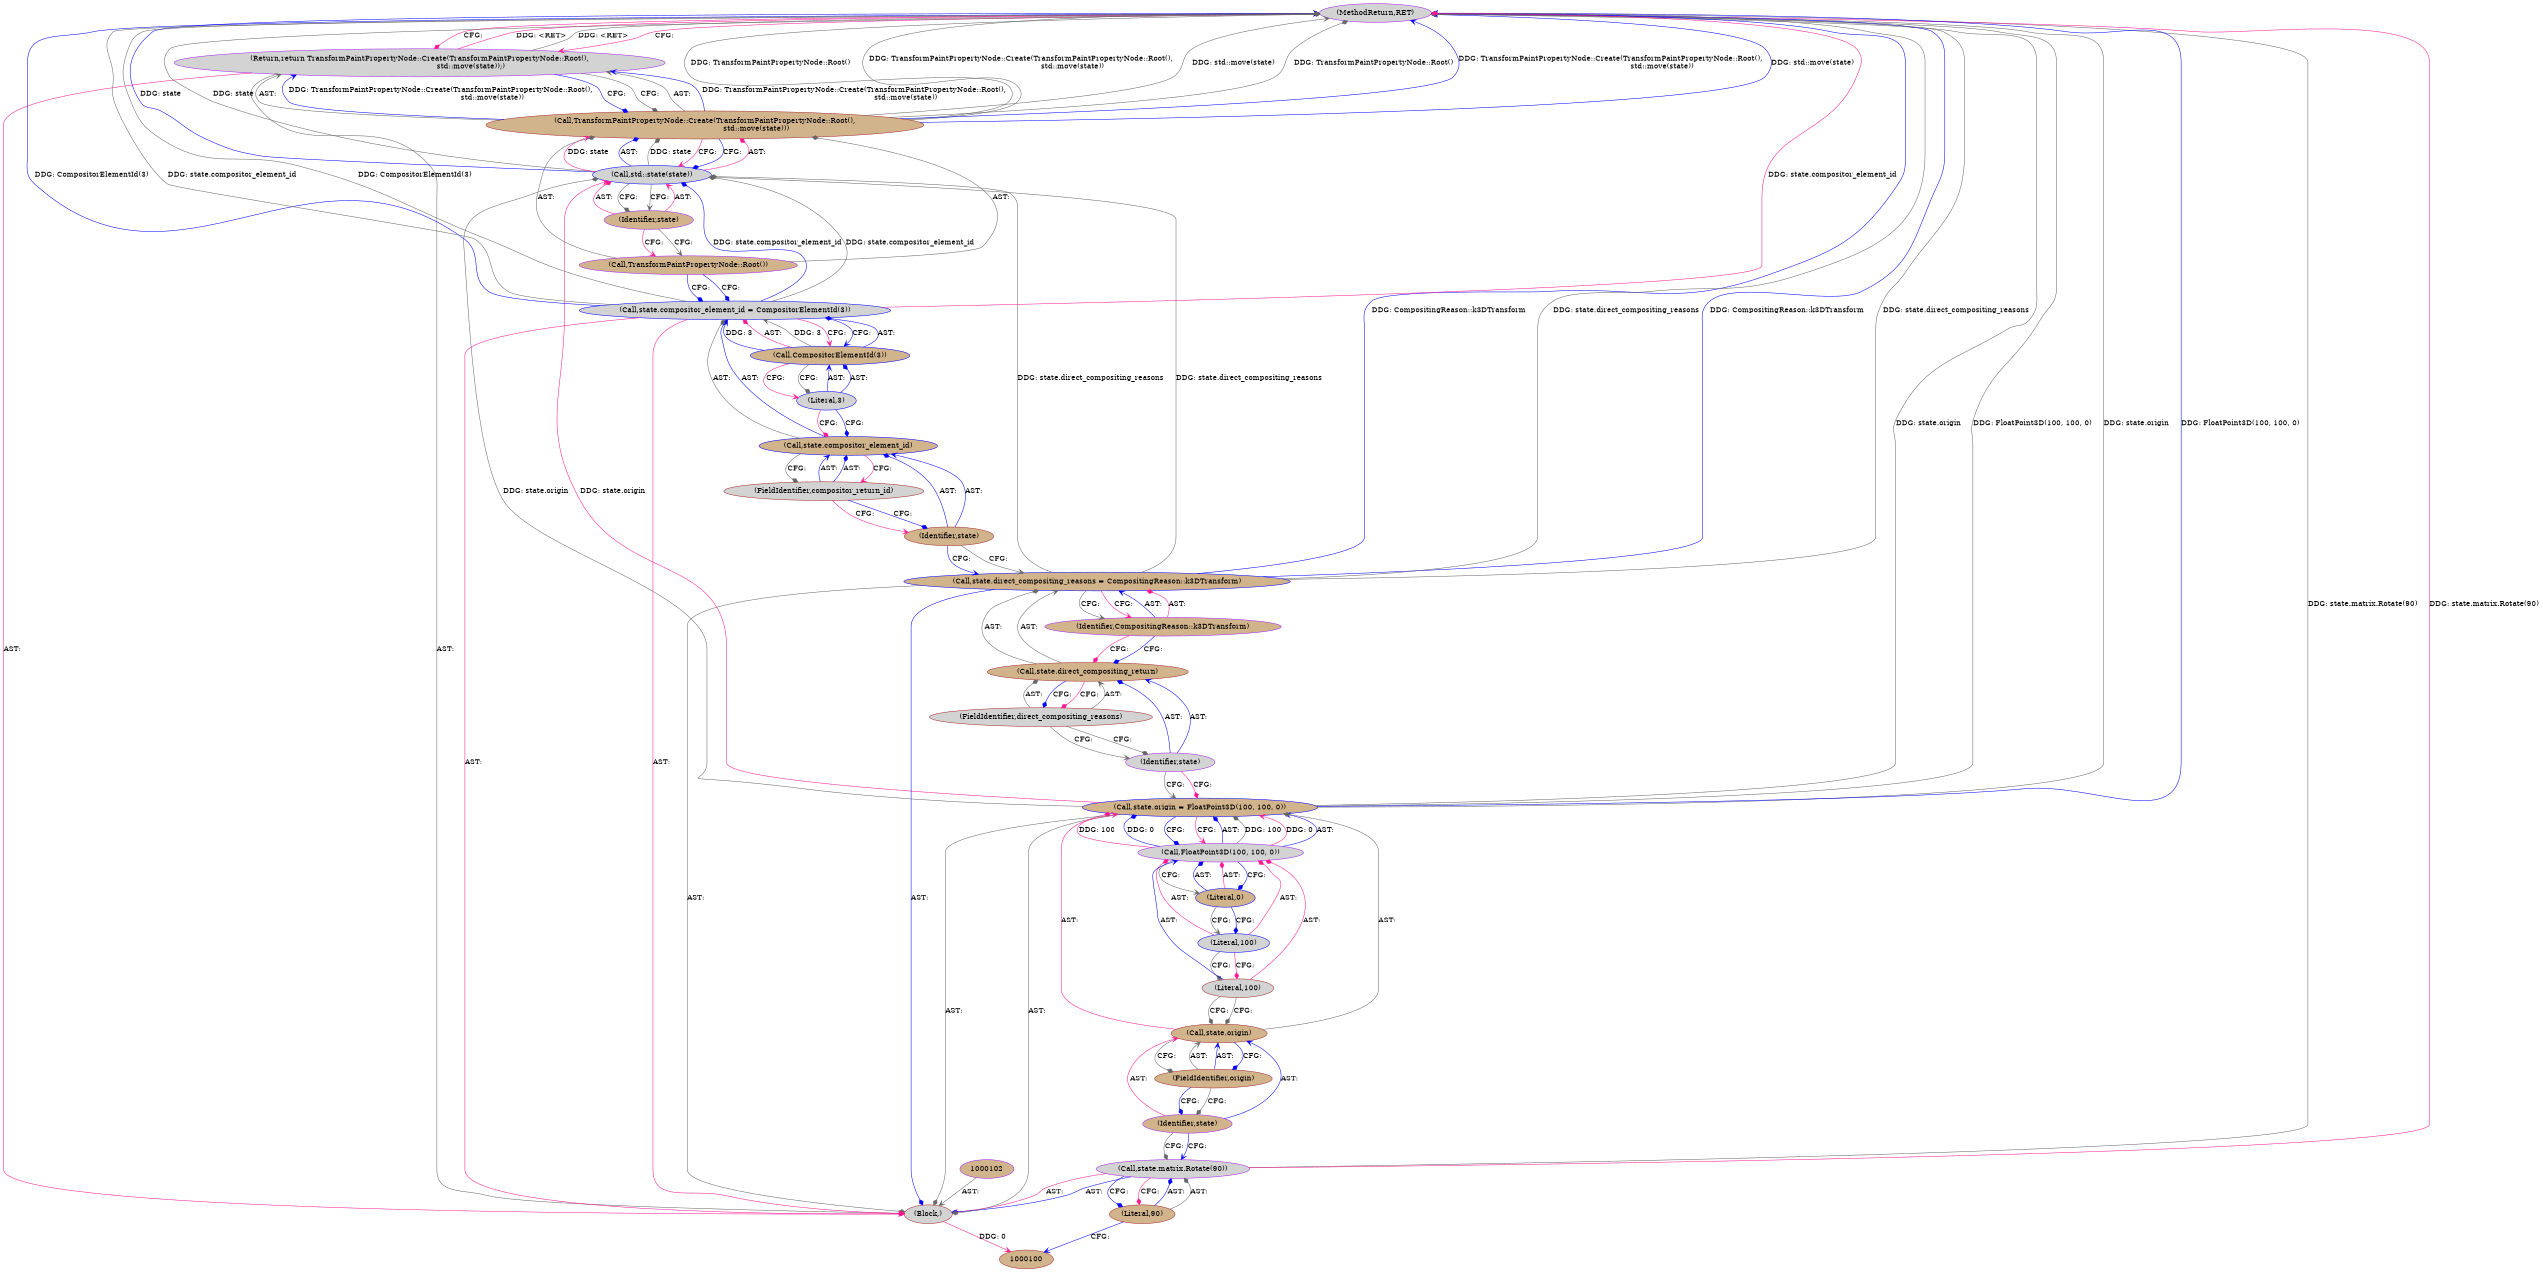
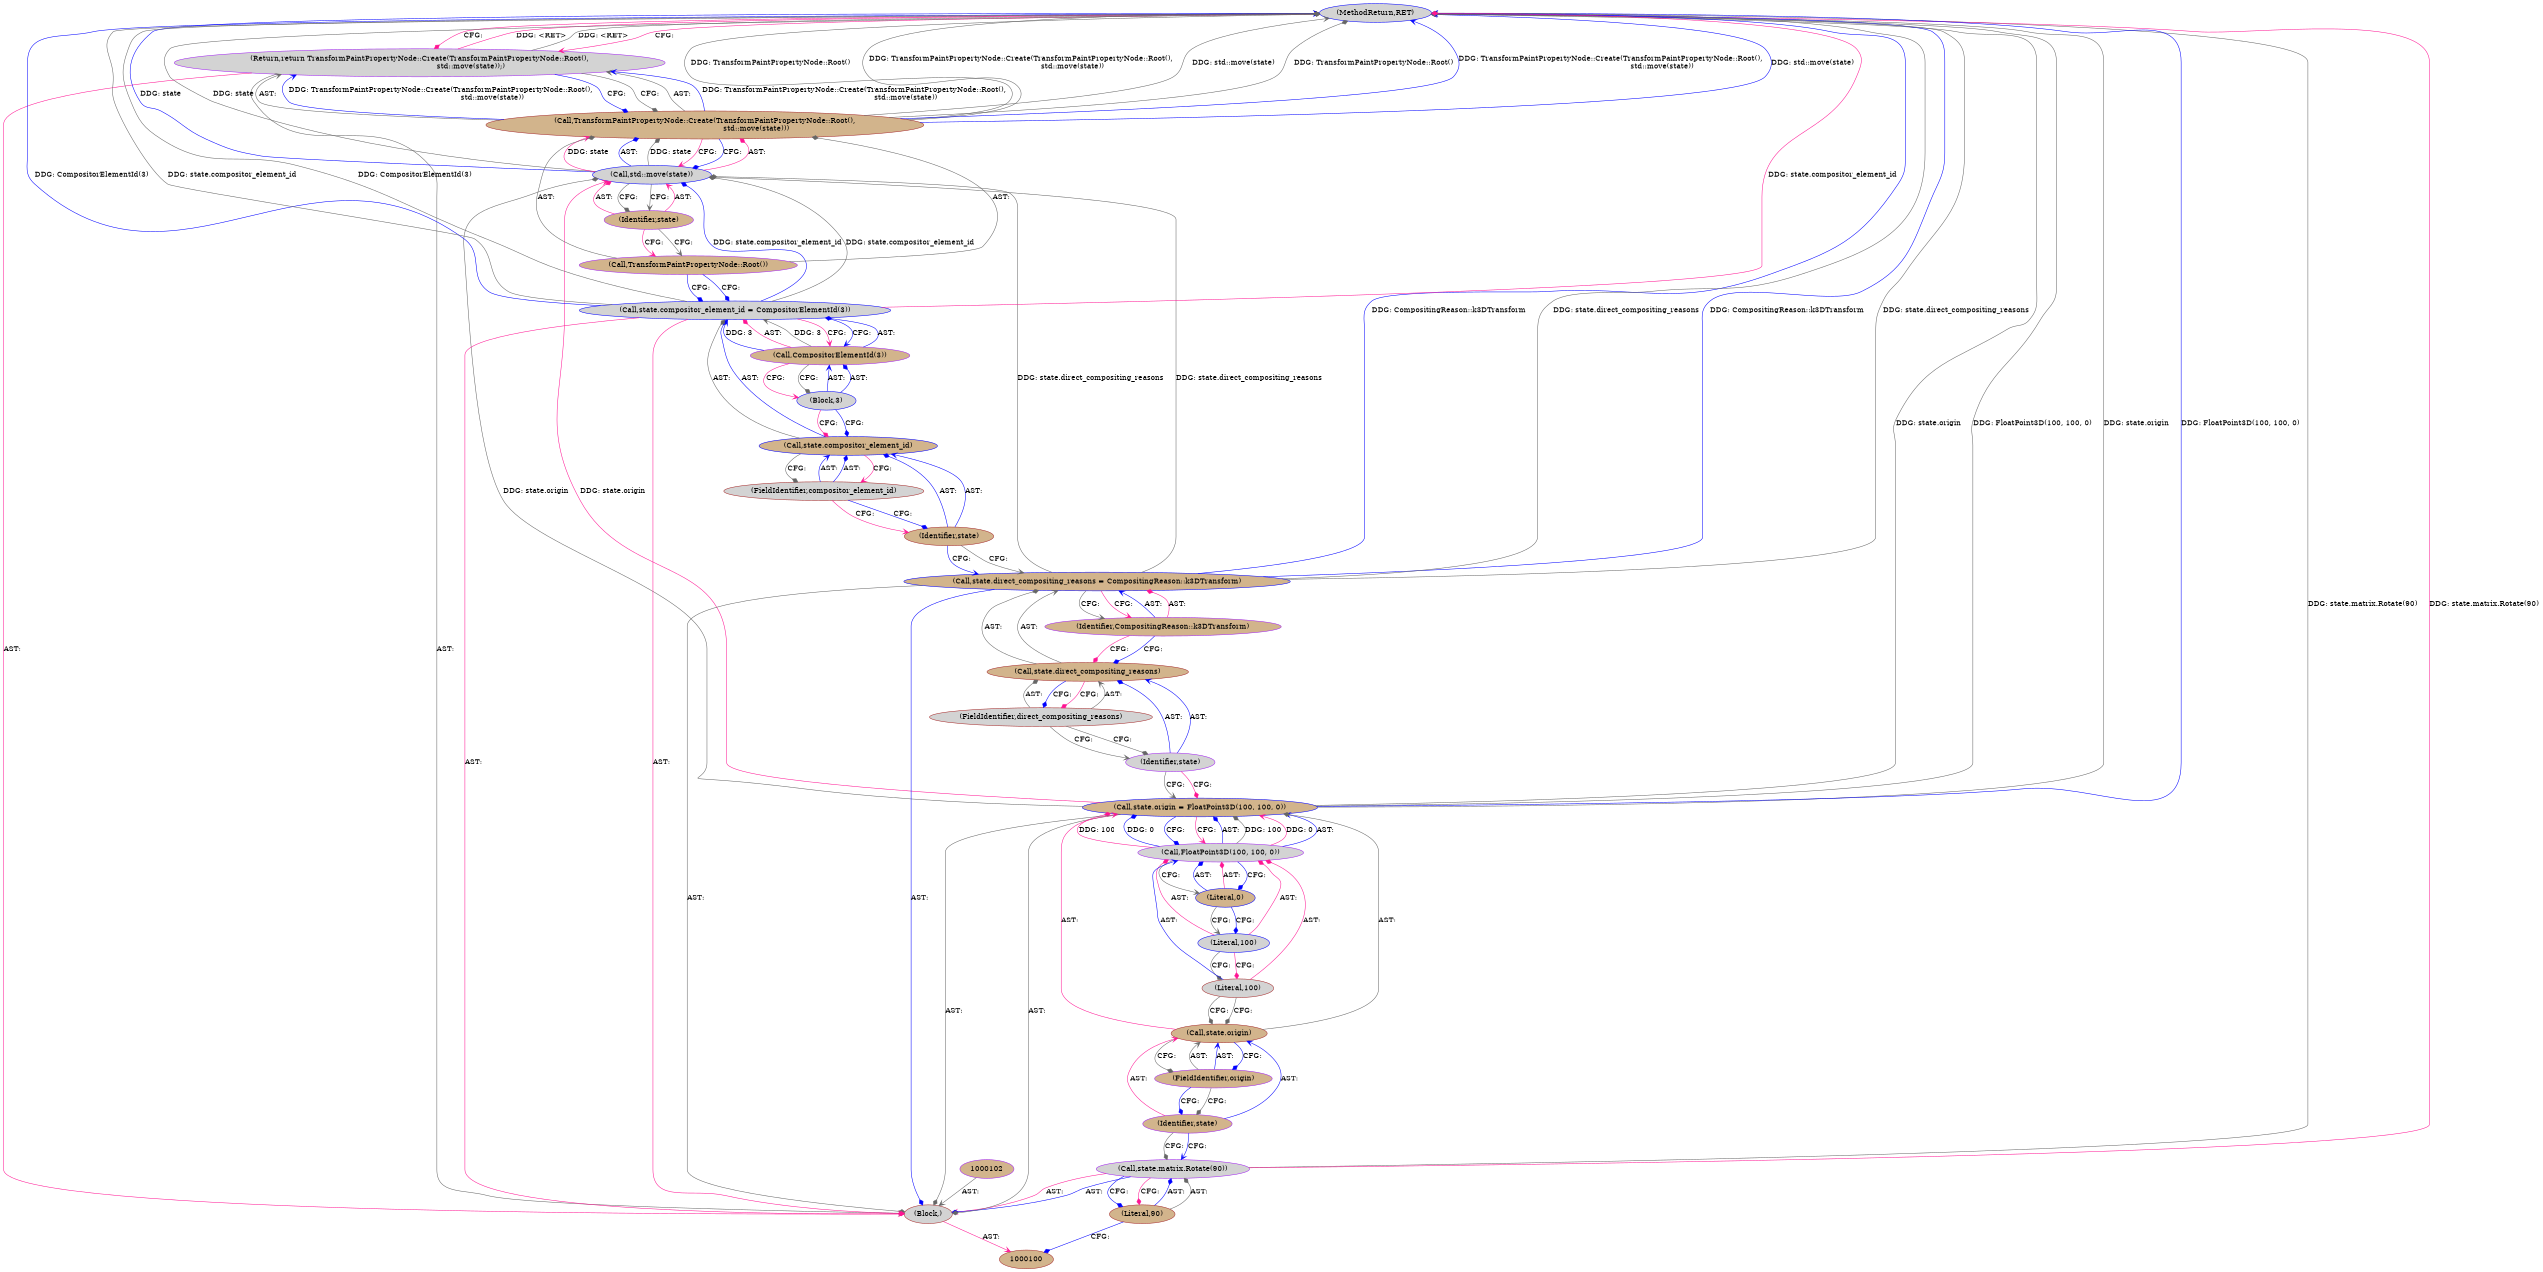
node "(MethodReturn,RET)": color purple -> blue
node "(Call,std::state(state))": label "(Call,std::state(state))" -> "(Call,std::move(state))"
node "(Call,CompositorElementId(3))": color blue -> purple
node "(Literal,3)": label "(Literal,3)" -> "(Block,3)"
node "(FieldIdentifier,compositor_return_id)": label "(FieldIdentifier,compositor_return_id)" -> "(FieldIdentifier,compositor_element_id)"
node "(Call,state.direct_compositing_return)": label "(Call,state.direct_compositing_return)" -> "(Call,state.direct_compositing_reasons)"
node "(FieldIdentifier,origin)": color brown -> purple
edge "(Literal,90)" -> "1000100": arrowhead vee -> diamond
edge "(Block,)" -> "1000100": label "DDG: 0" -> "AST: "
